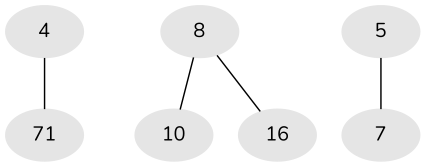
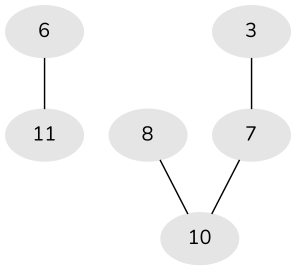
node "4": label "4" -> "6"
node "5": label "5" -> "3"
node "71": label "71" -> "11"
node "16": removed
edge "7" -- "10": added
